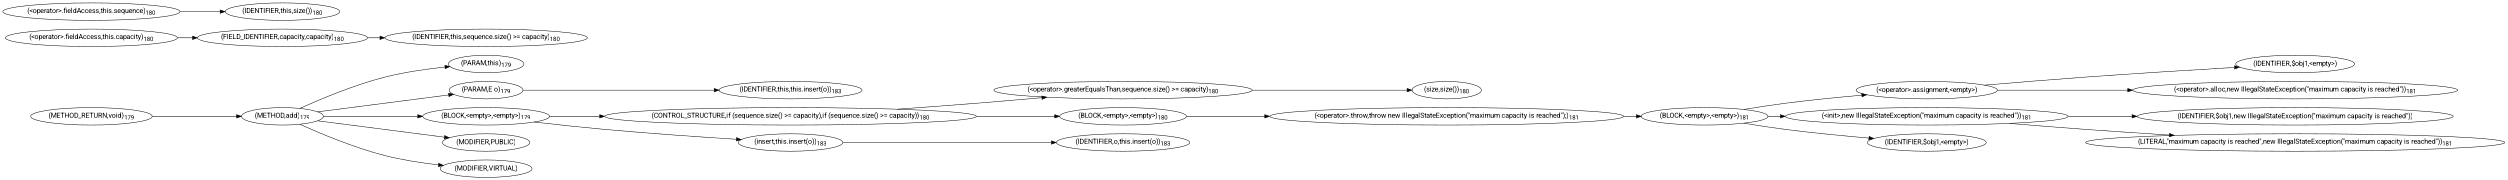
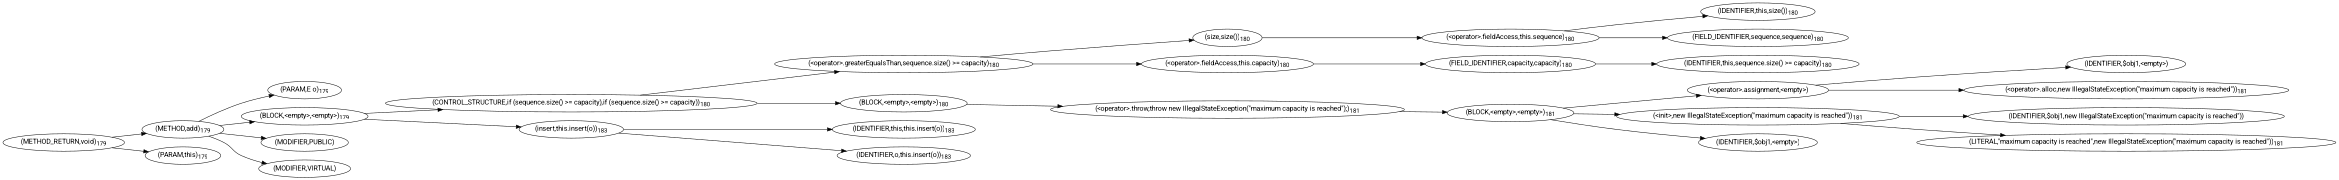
edge "(size,size())" -> "(<operator>.fieldAccess,this.sequence)": added
node "(FIELD_IDENTIFIER,sequence,sequence)": added
edge "(<operator>.greaterEqualsThan,sequence.size() >= capacity)" -> "(<operator>.fieldAccess,this.capacity)": added
edge "(METHOD,add)" -> "(PARAM,this)": now "(METHOD_RETURN,void)" -> "(PARAM,this)"
edge "(PARAM,E o)" -> "(IDENTIFIER,this,this.insert(o))": now "(insert,this.insert(o))" -> "(IDENTIFIER,this,this.insert(o))"
